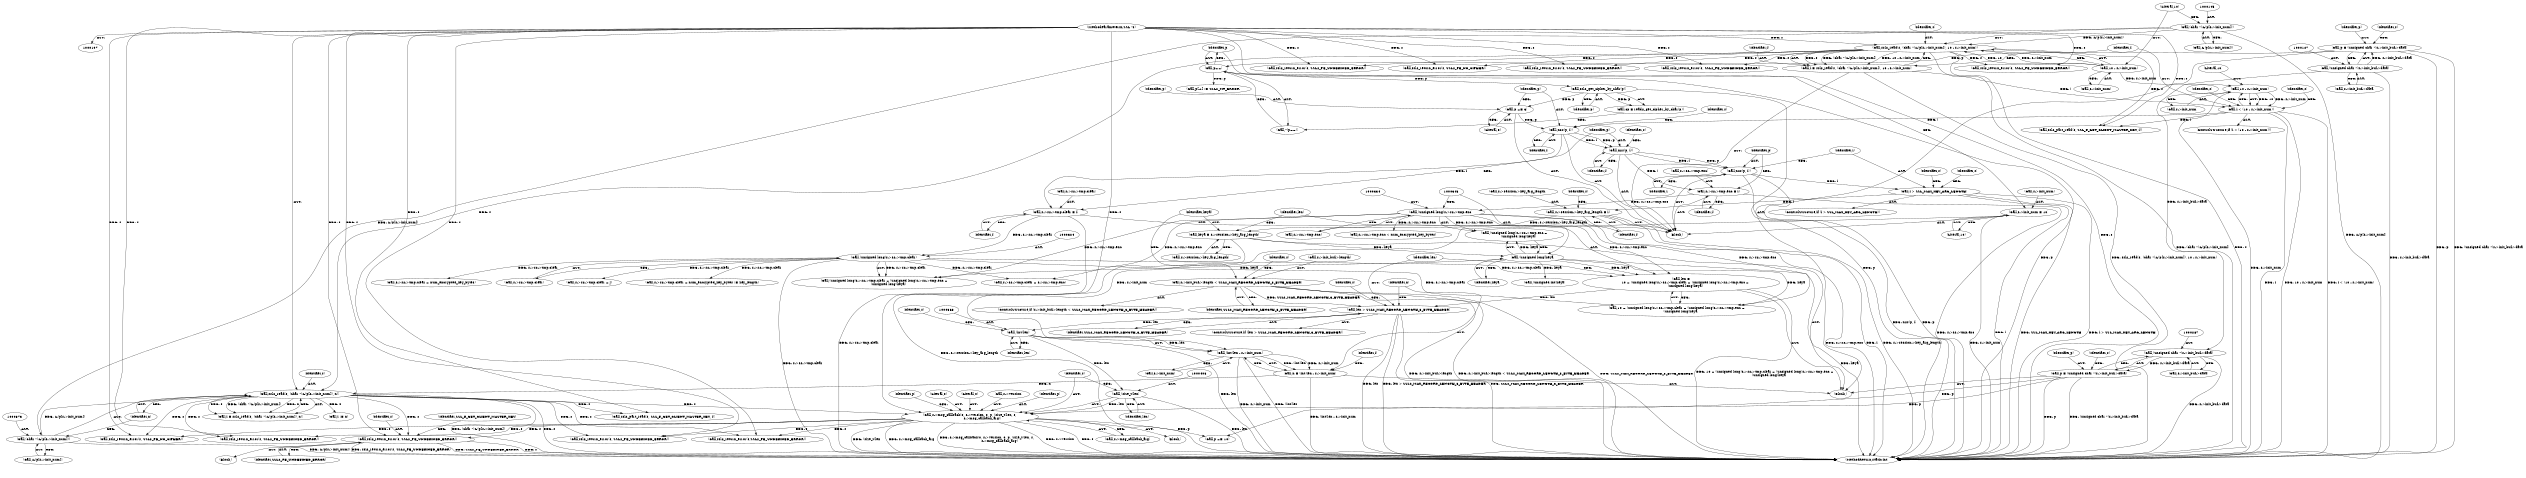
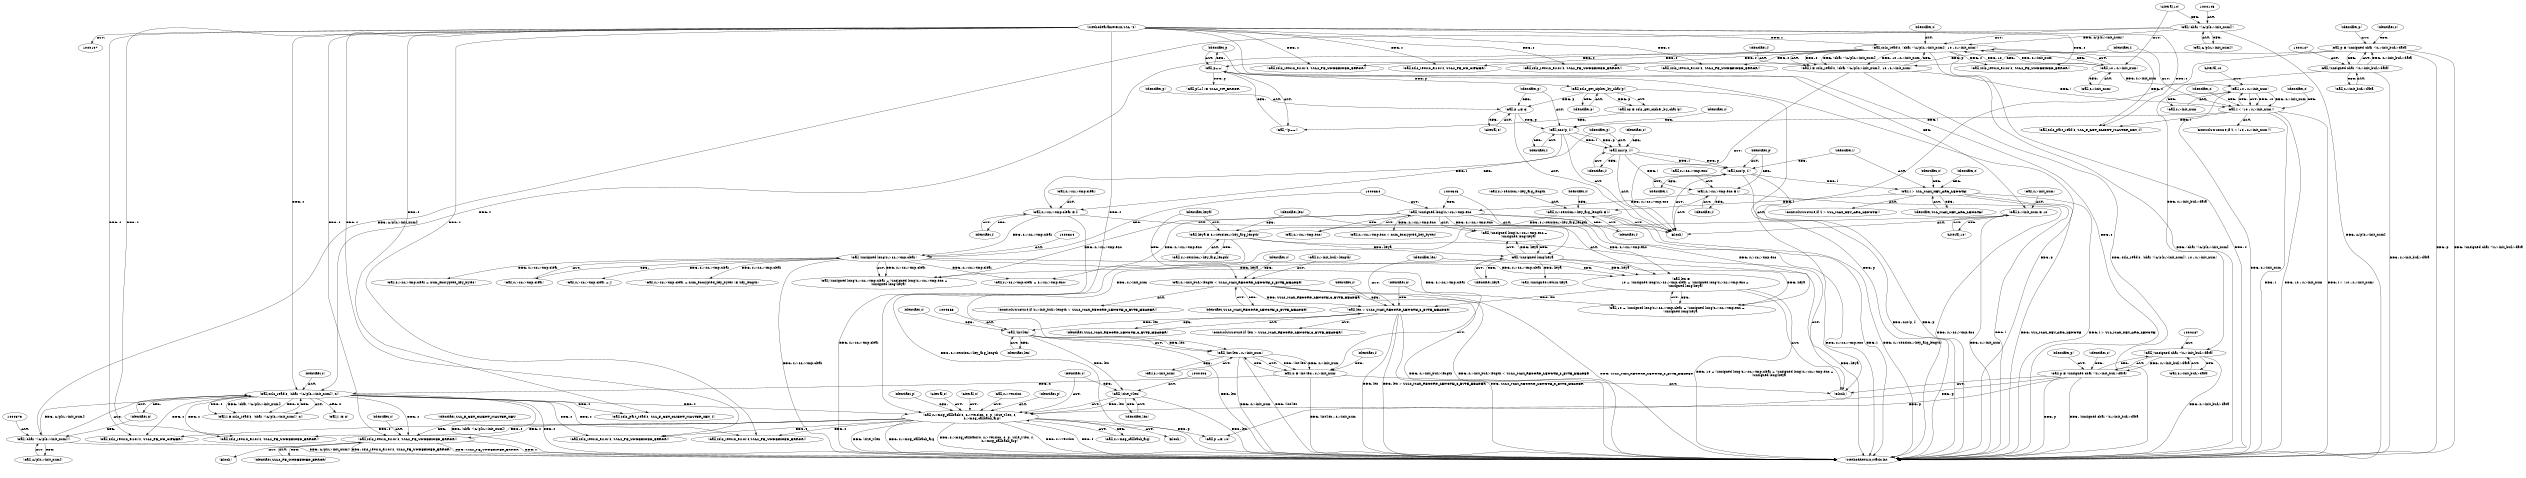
node "(Call,cp = read2_get_cipher_by_char(p))": label "(Call,cp = read2_get_cipher_by_char(p))" -> "(Call,cp = ssl2_get_cipher_by_char(p))"
edge "(MethodParameterIn,SSL *s)" -> "(Call,ssl2_read(s, (char *)&(p[s->init_num]), n))": label "AST: " -> "DDG: s"
node "(Identifier,SSL_MAX_KEY_ARG_LENGTH)": added
edge "1000334" -> "(Call,(unsigned long)s->s2->tmp.clear)": added, label "CFG:"
node "(Call,(unsigned int)keya)": label "(Call,(unsigned int)keya)" -> "(Call,(unsigned return)keya)"
edge "(Call,ssl2_read(s, (char *)&(p[s->init_num]), n))" -> "(Call,i != n)": label "DDG: n" -> "ARG: n"
